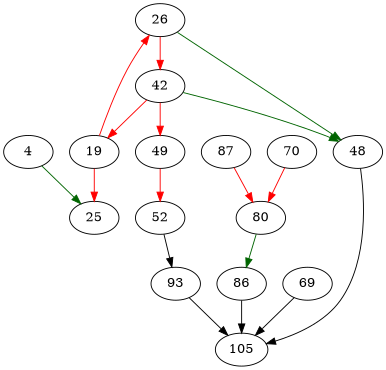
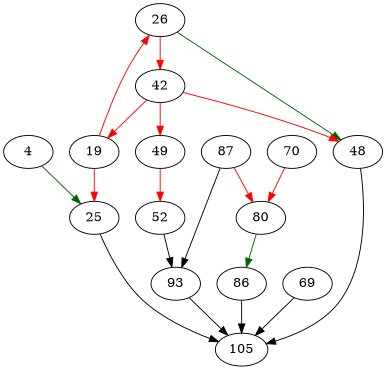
edge "42" -> "48": color darkgreen -> red
edge "87" -> "93": added
edge "25" -> "105": added
